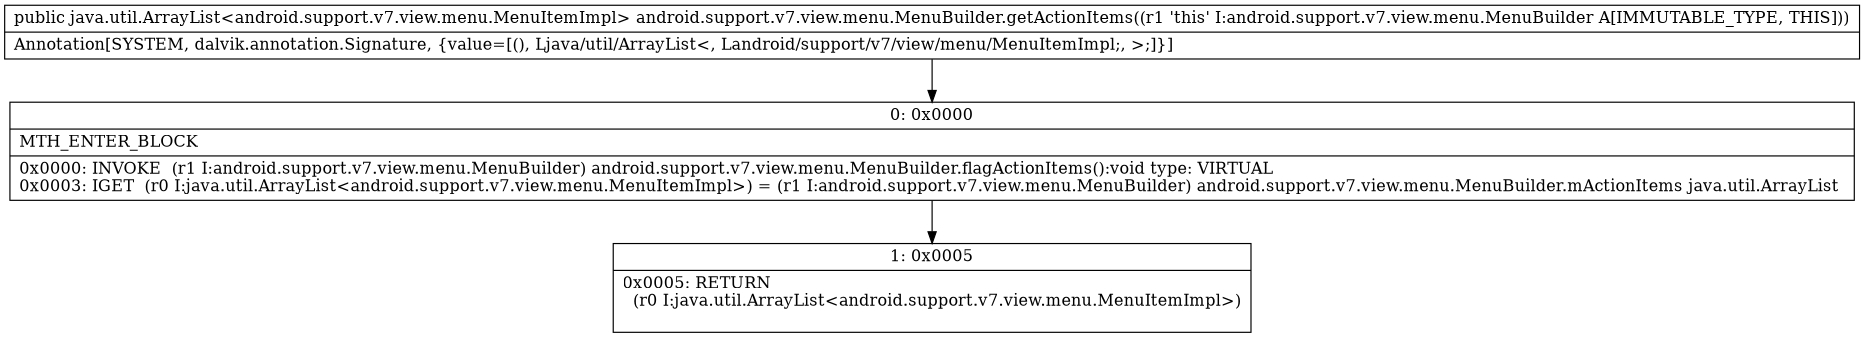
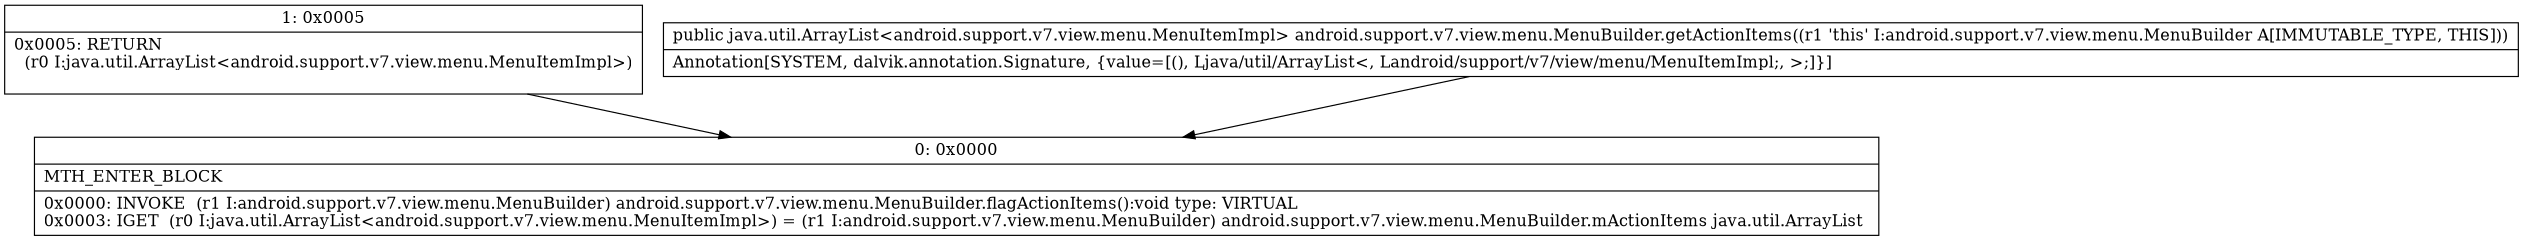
edge "0: 0x0000" -> "1: 0x0005": reversed
